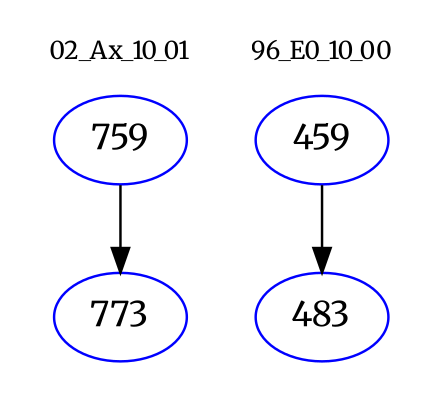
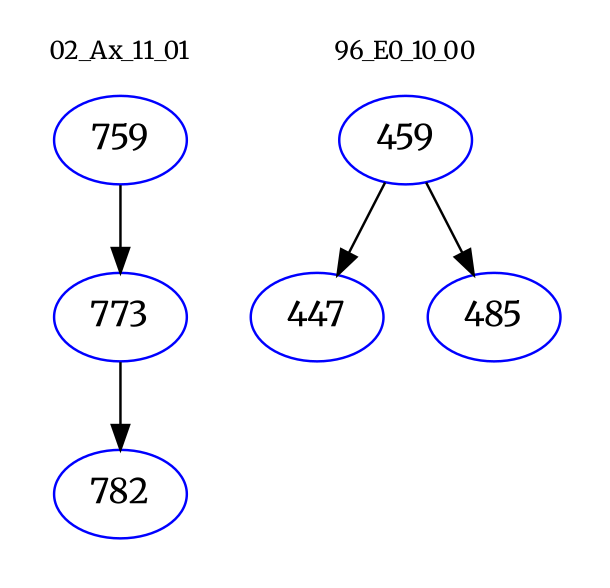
cluster "02_Ax_10_01": label "02_Ax_10_01" -> "02_Ax_11_01"
node "447": added
node "483": label "483" -> "485"
node "782": added
